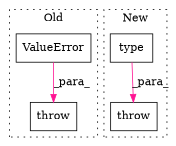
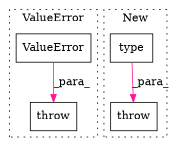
cluster "Old": label "Old" -> "ValueError"
